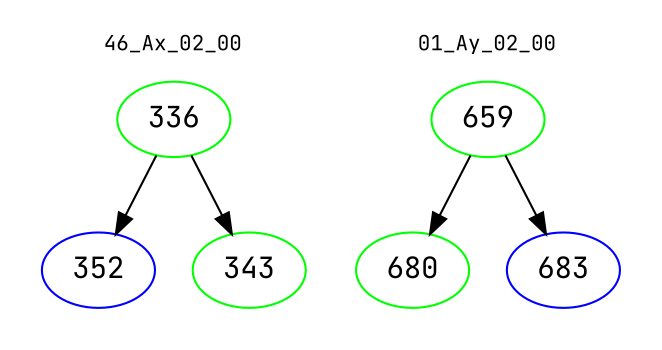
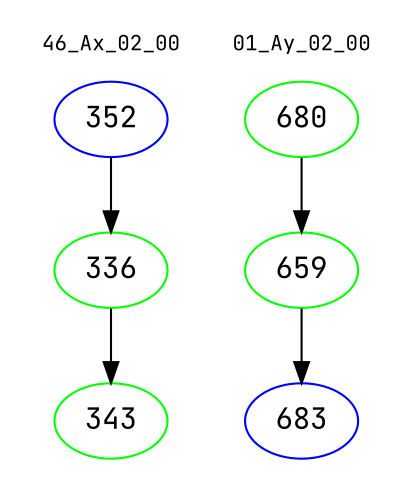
edge "336" -> "352": reversed
edge "659" -> "680": reversed
